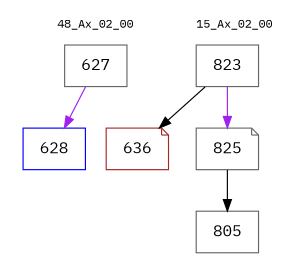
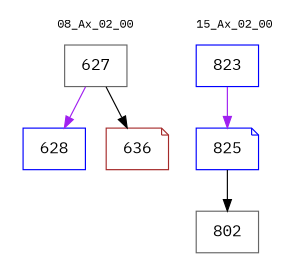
cluster "48_Ax_02_00": label "48_Ax_02_00" -> "08_Ax_02_00"
node "823": color gray40 -> blue
edge "823" -> "636": now "627" -> "636"
node "825": color gray40 -> blue
node "805": label "805" -> "802"
